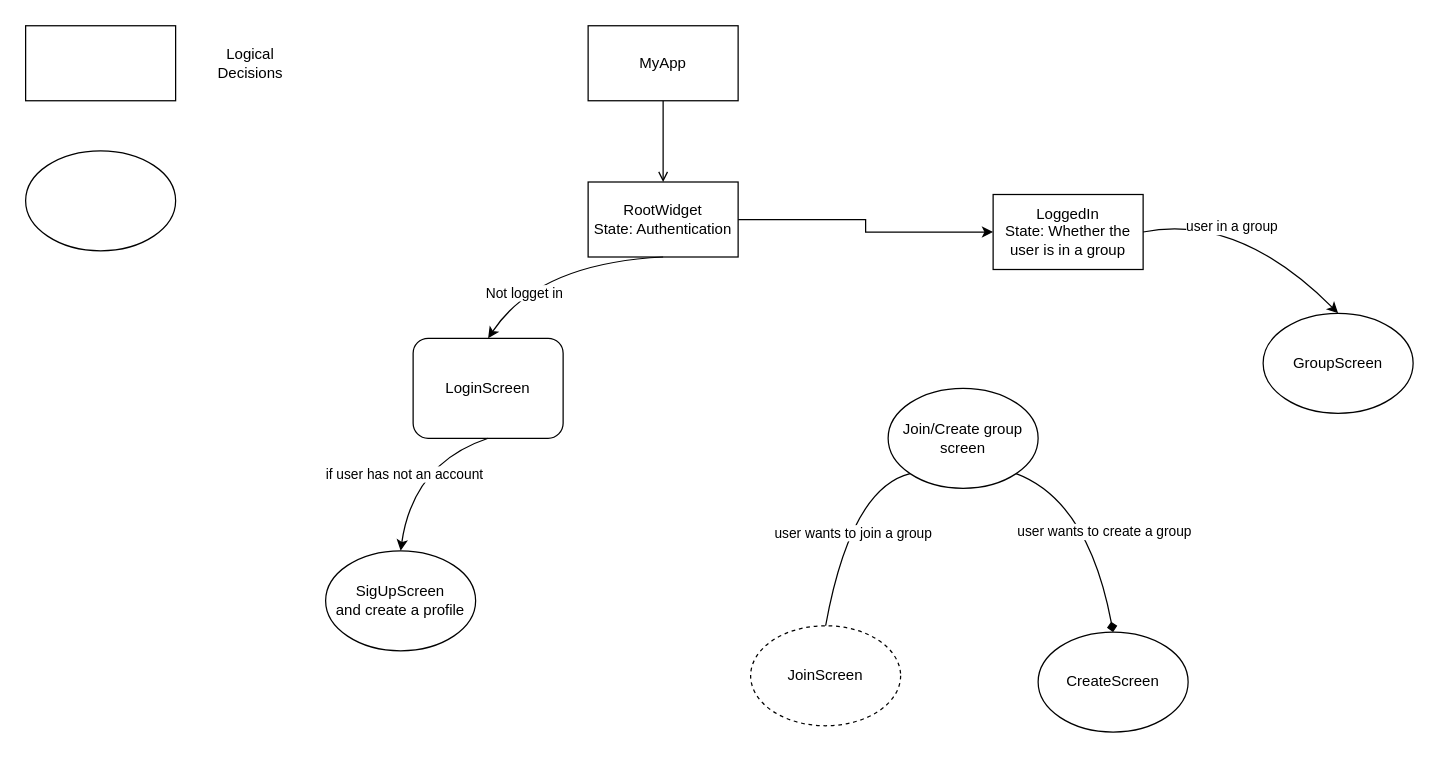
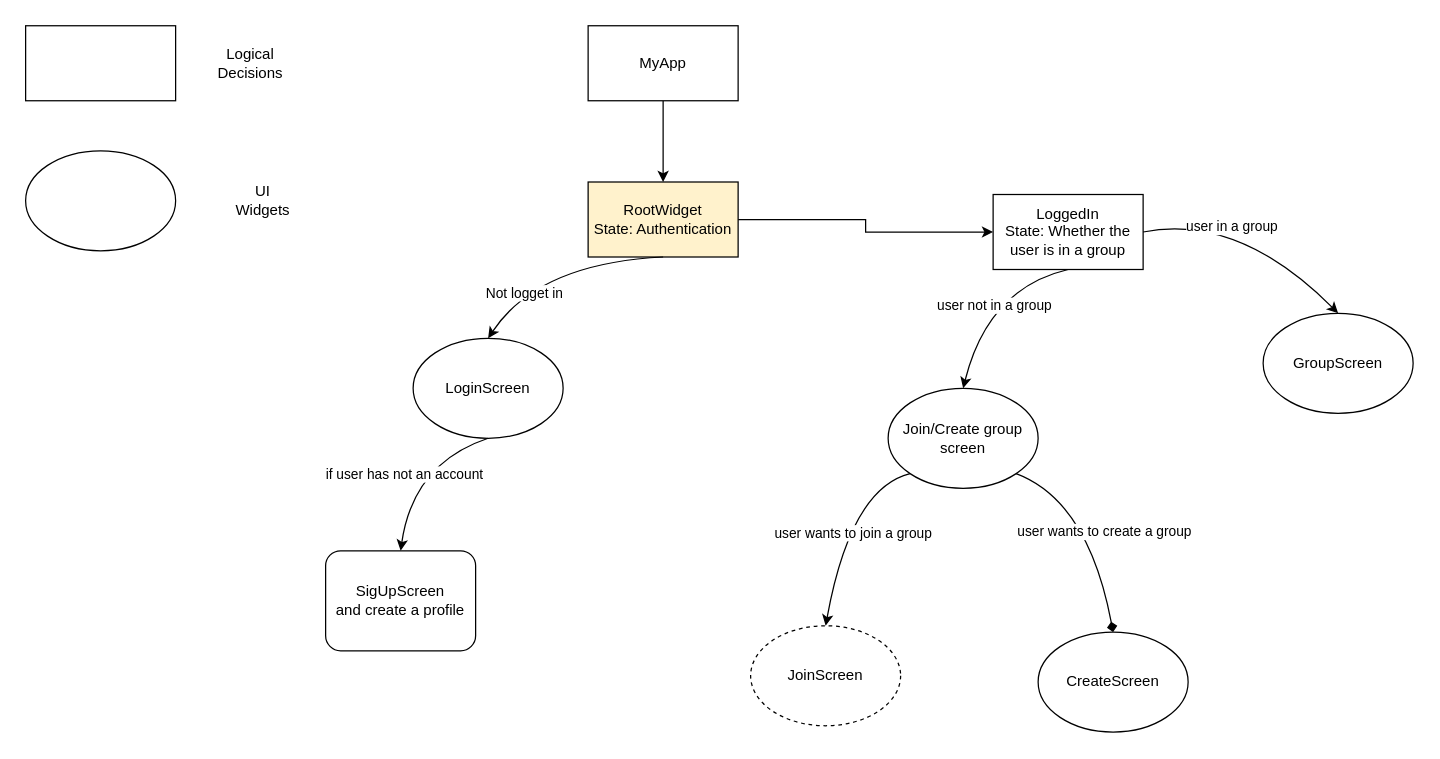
edge "MyApp" -> "RootWidget State: Authentication": arrowhead open -> classic
node "UI Widgets": added
node "RootWidget State: Authentication": fillcolor #ffffff -> #fff2cc
edge "LoggedIn State: Whether the user is in a group" -> "Join/Create group screen": added, label "user not in a group"
node "LoginScreen": shape rounded rectangle -> ellipse
node "SigUpScreen and create a profile": shape ellipse -> rounded rectangle
edge "Join/Create group screen" -- "JoinScreen": arrowhead none -> classic
